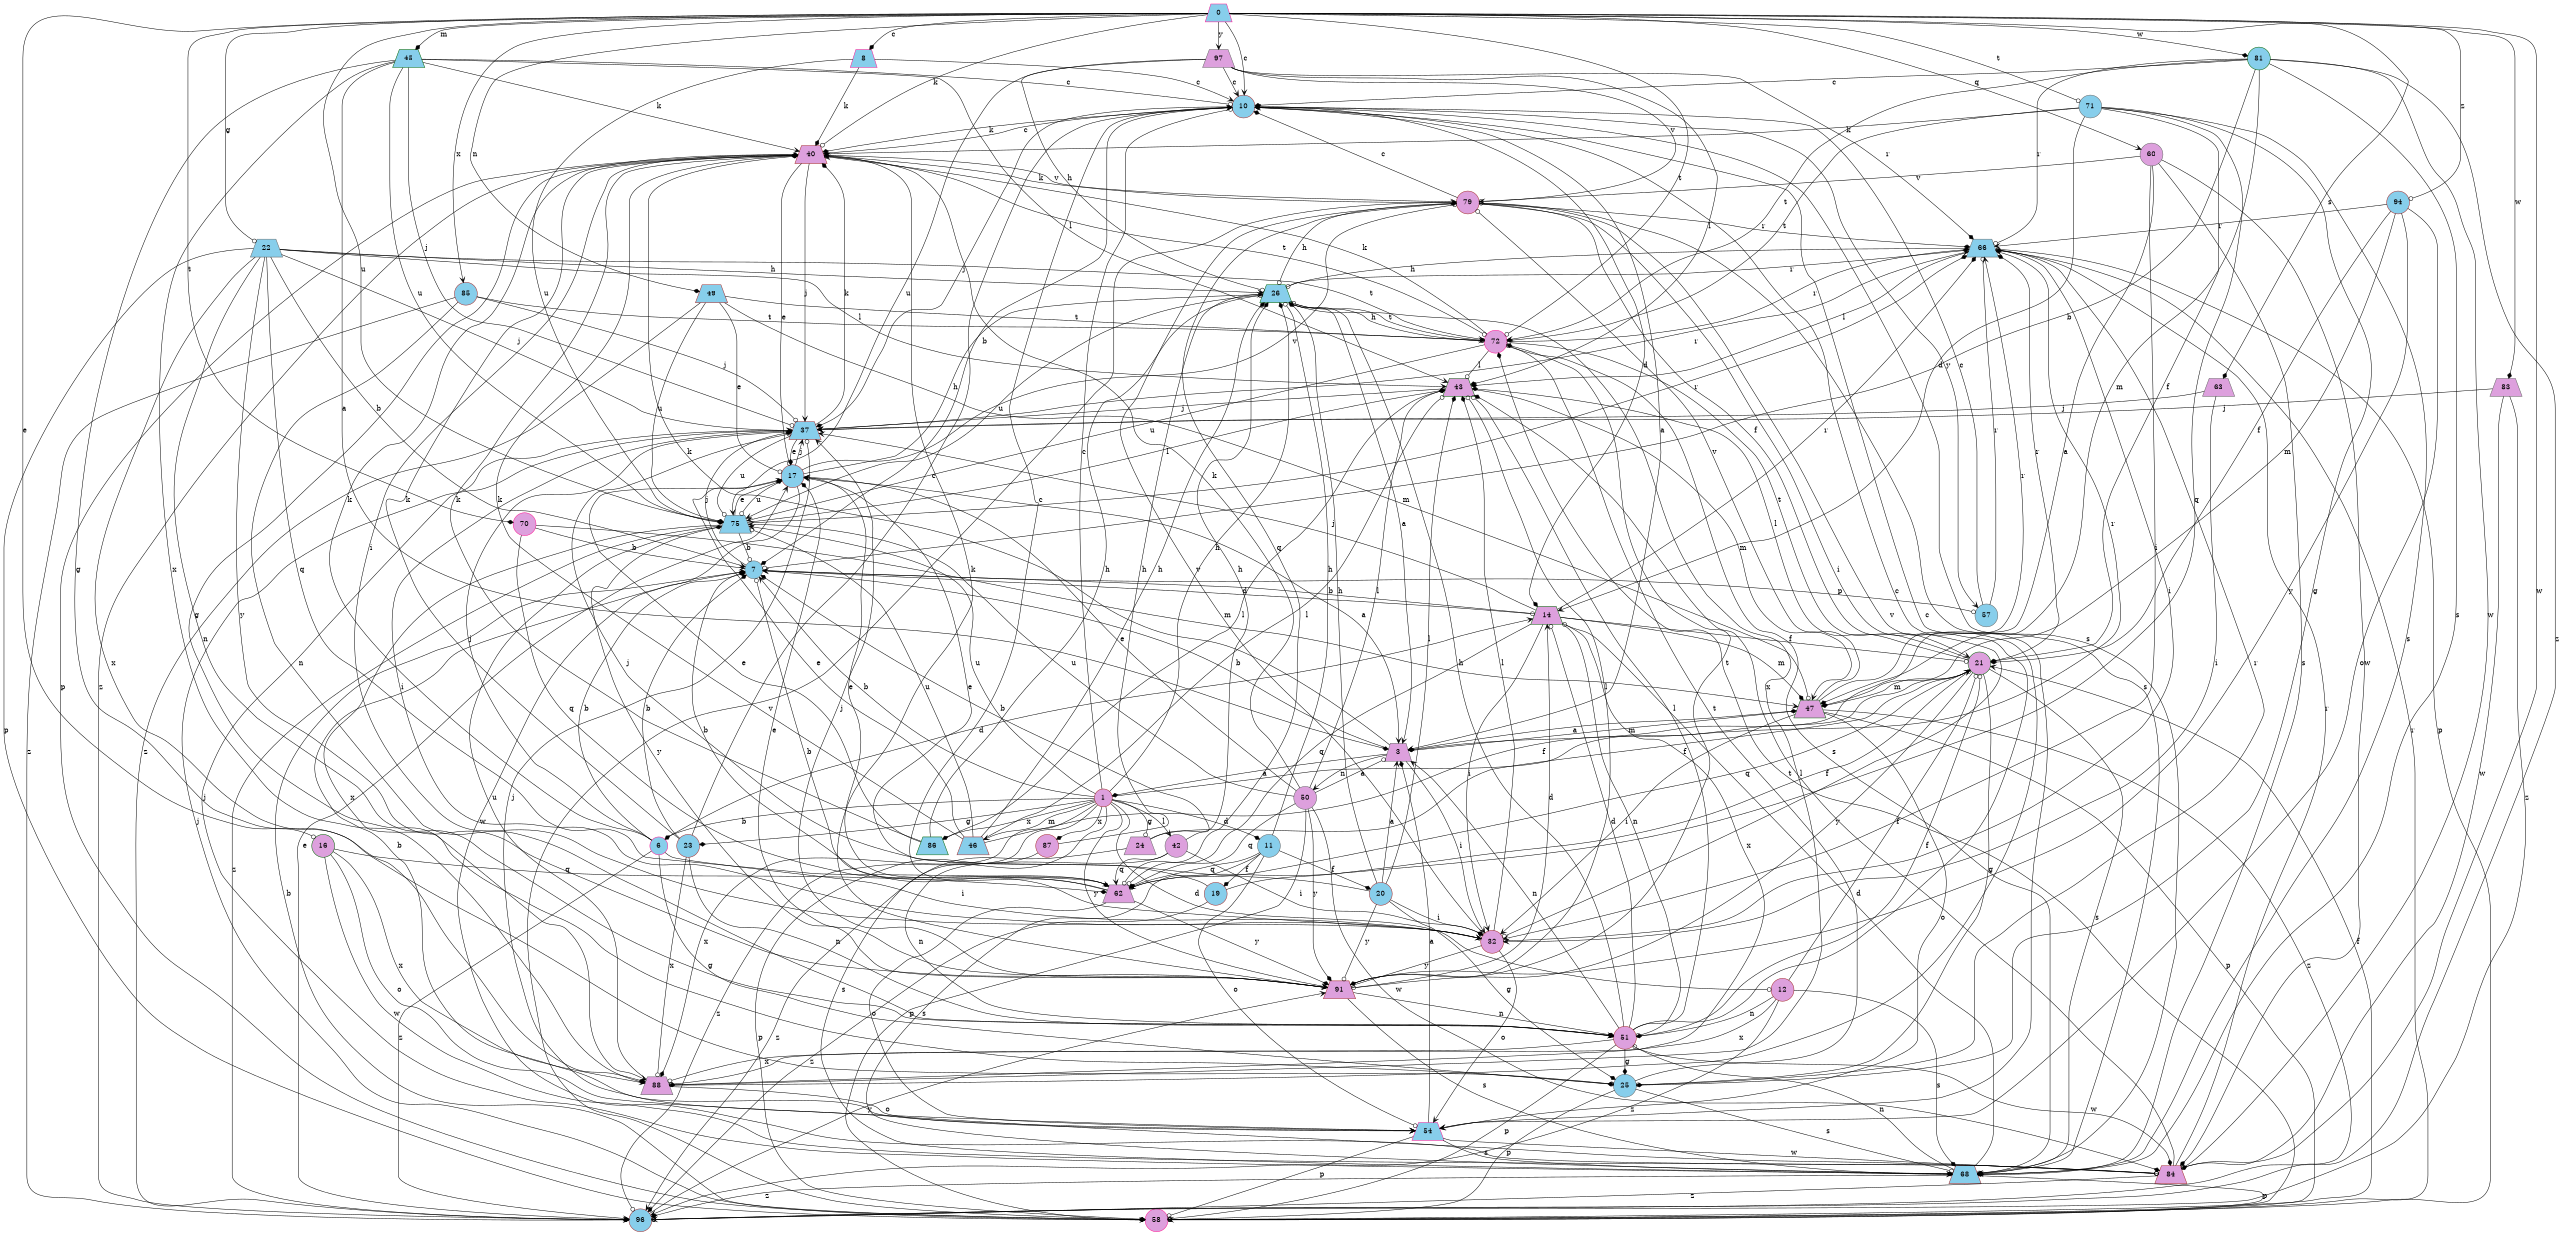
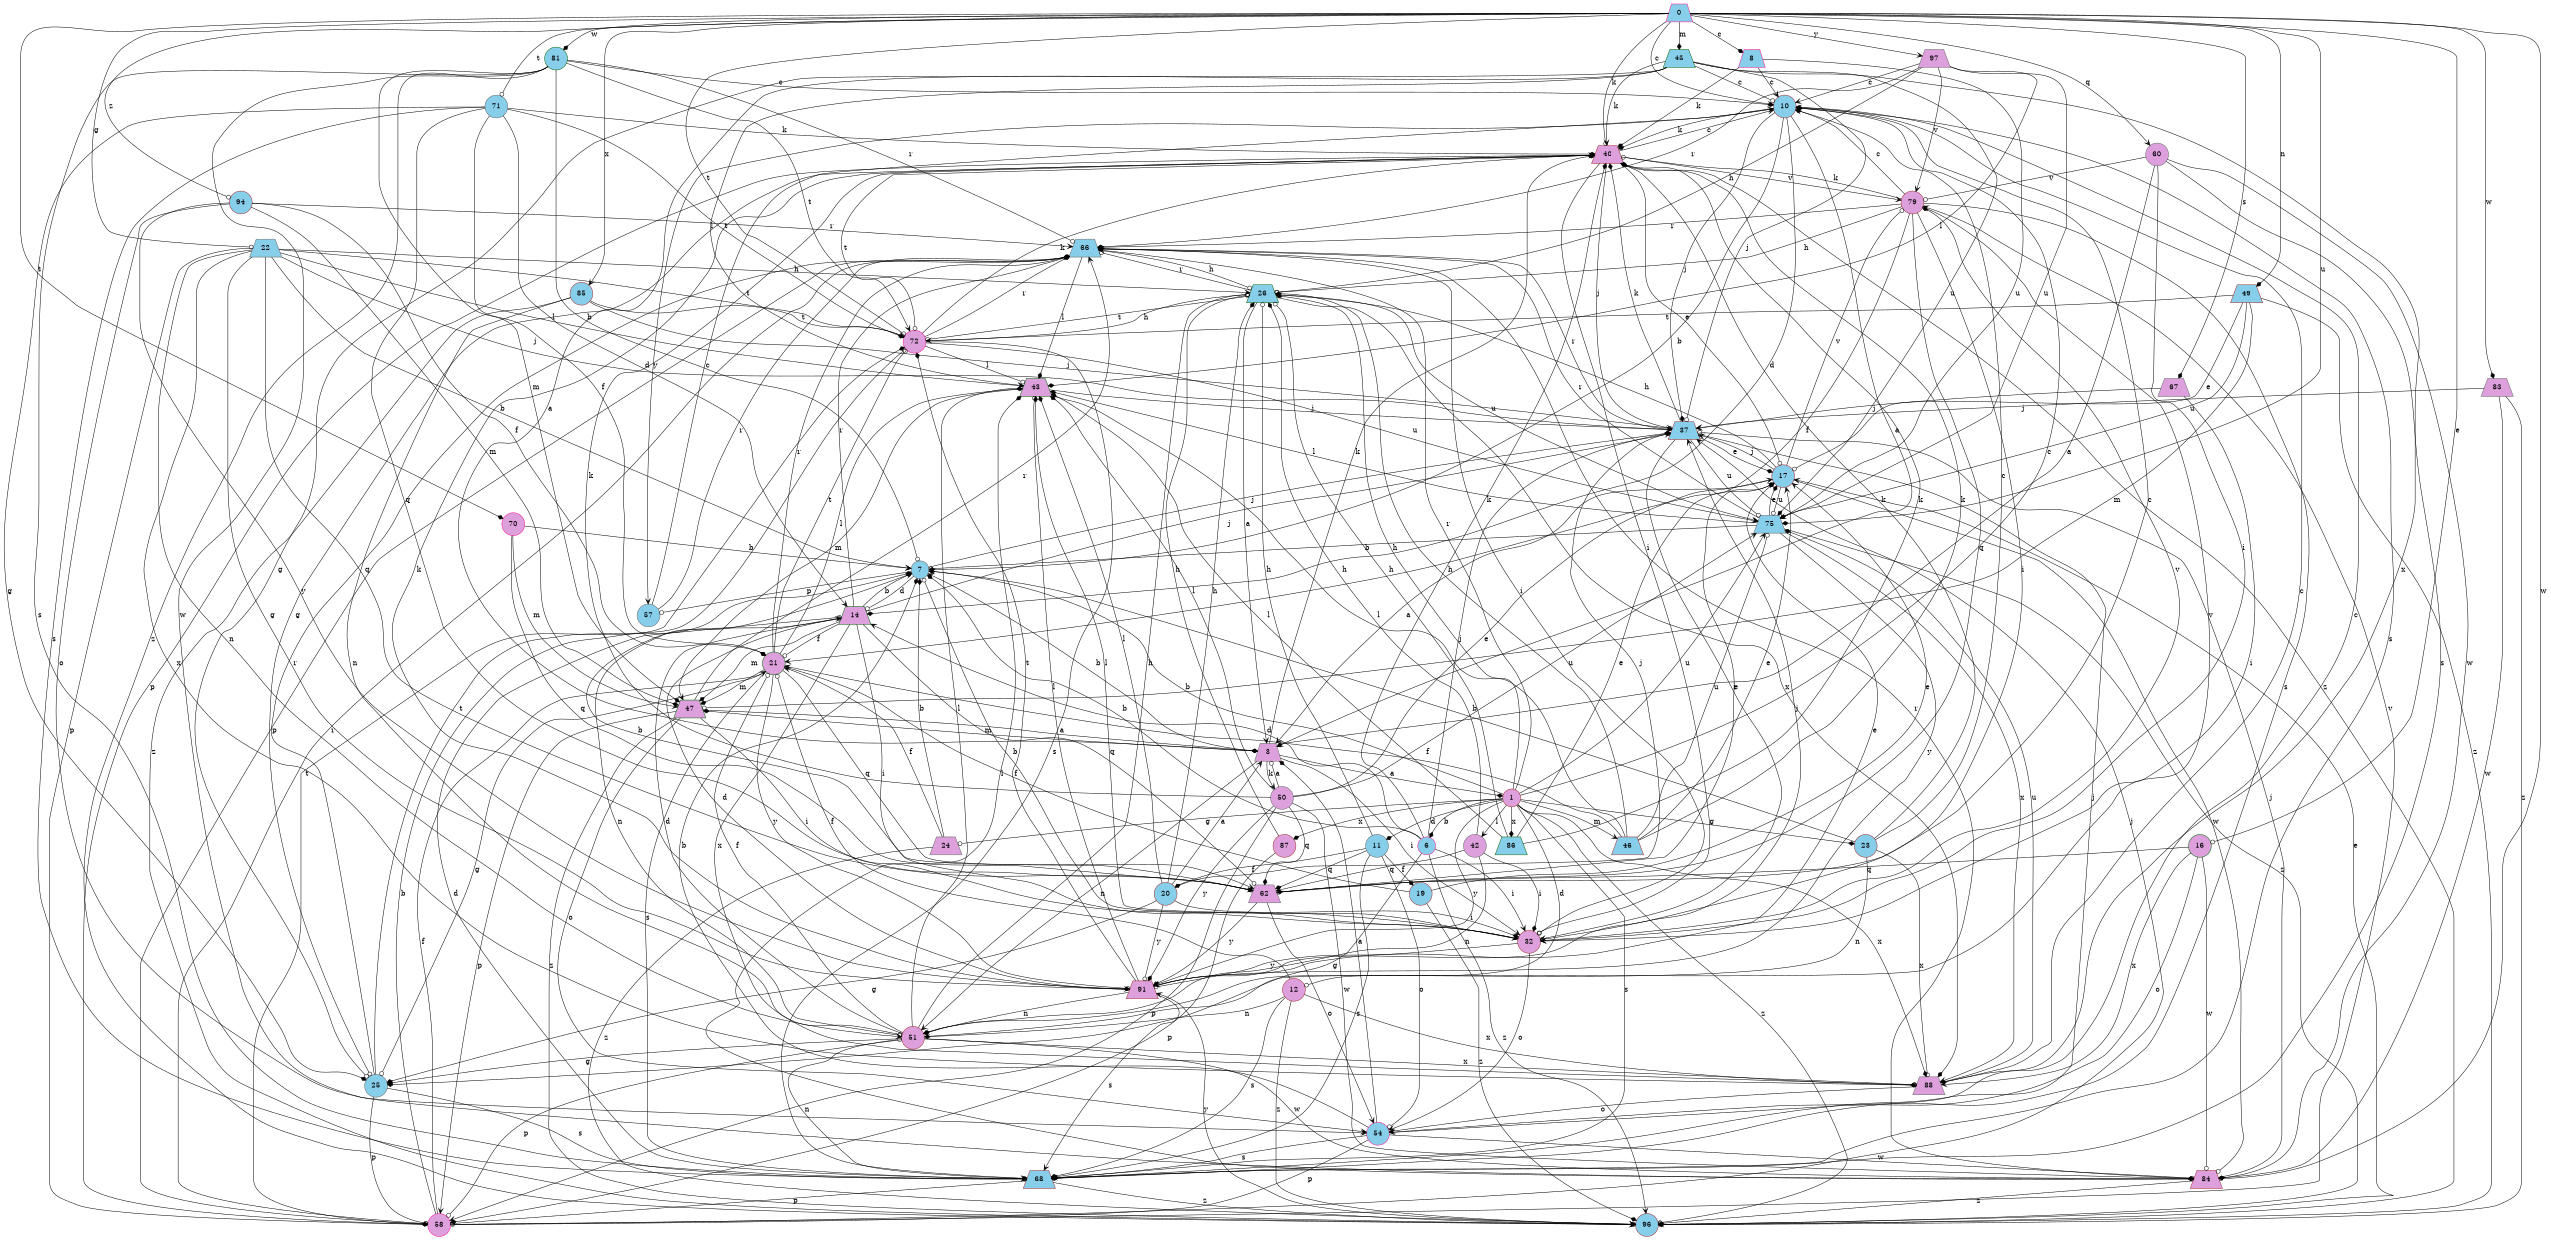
node "63": label "63" -> "67"
edge "47" -> "79": removed, label "v"
edge "22" -> "91": label "y" -> "g"
edge "3" -> "50": label "n" -> "k"
edge "51" -> "3": reversed
node "54": shape trapezium -> circle
